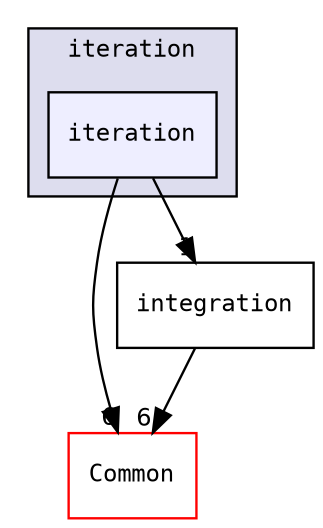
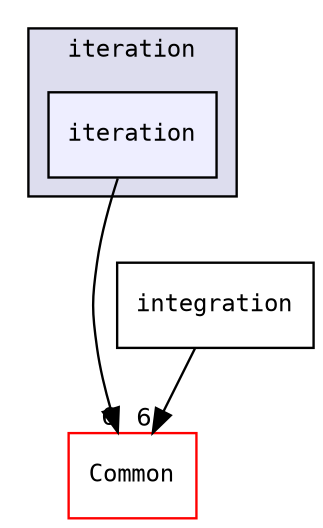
edge "iteration" -> "integration": removed
